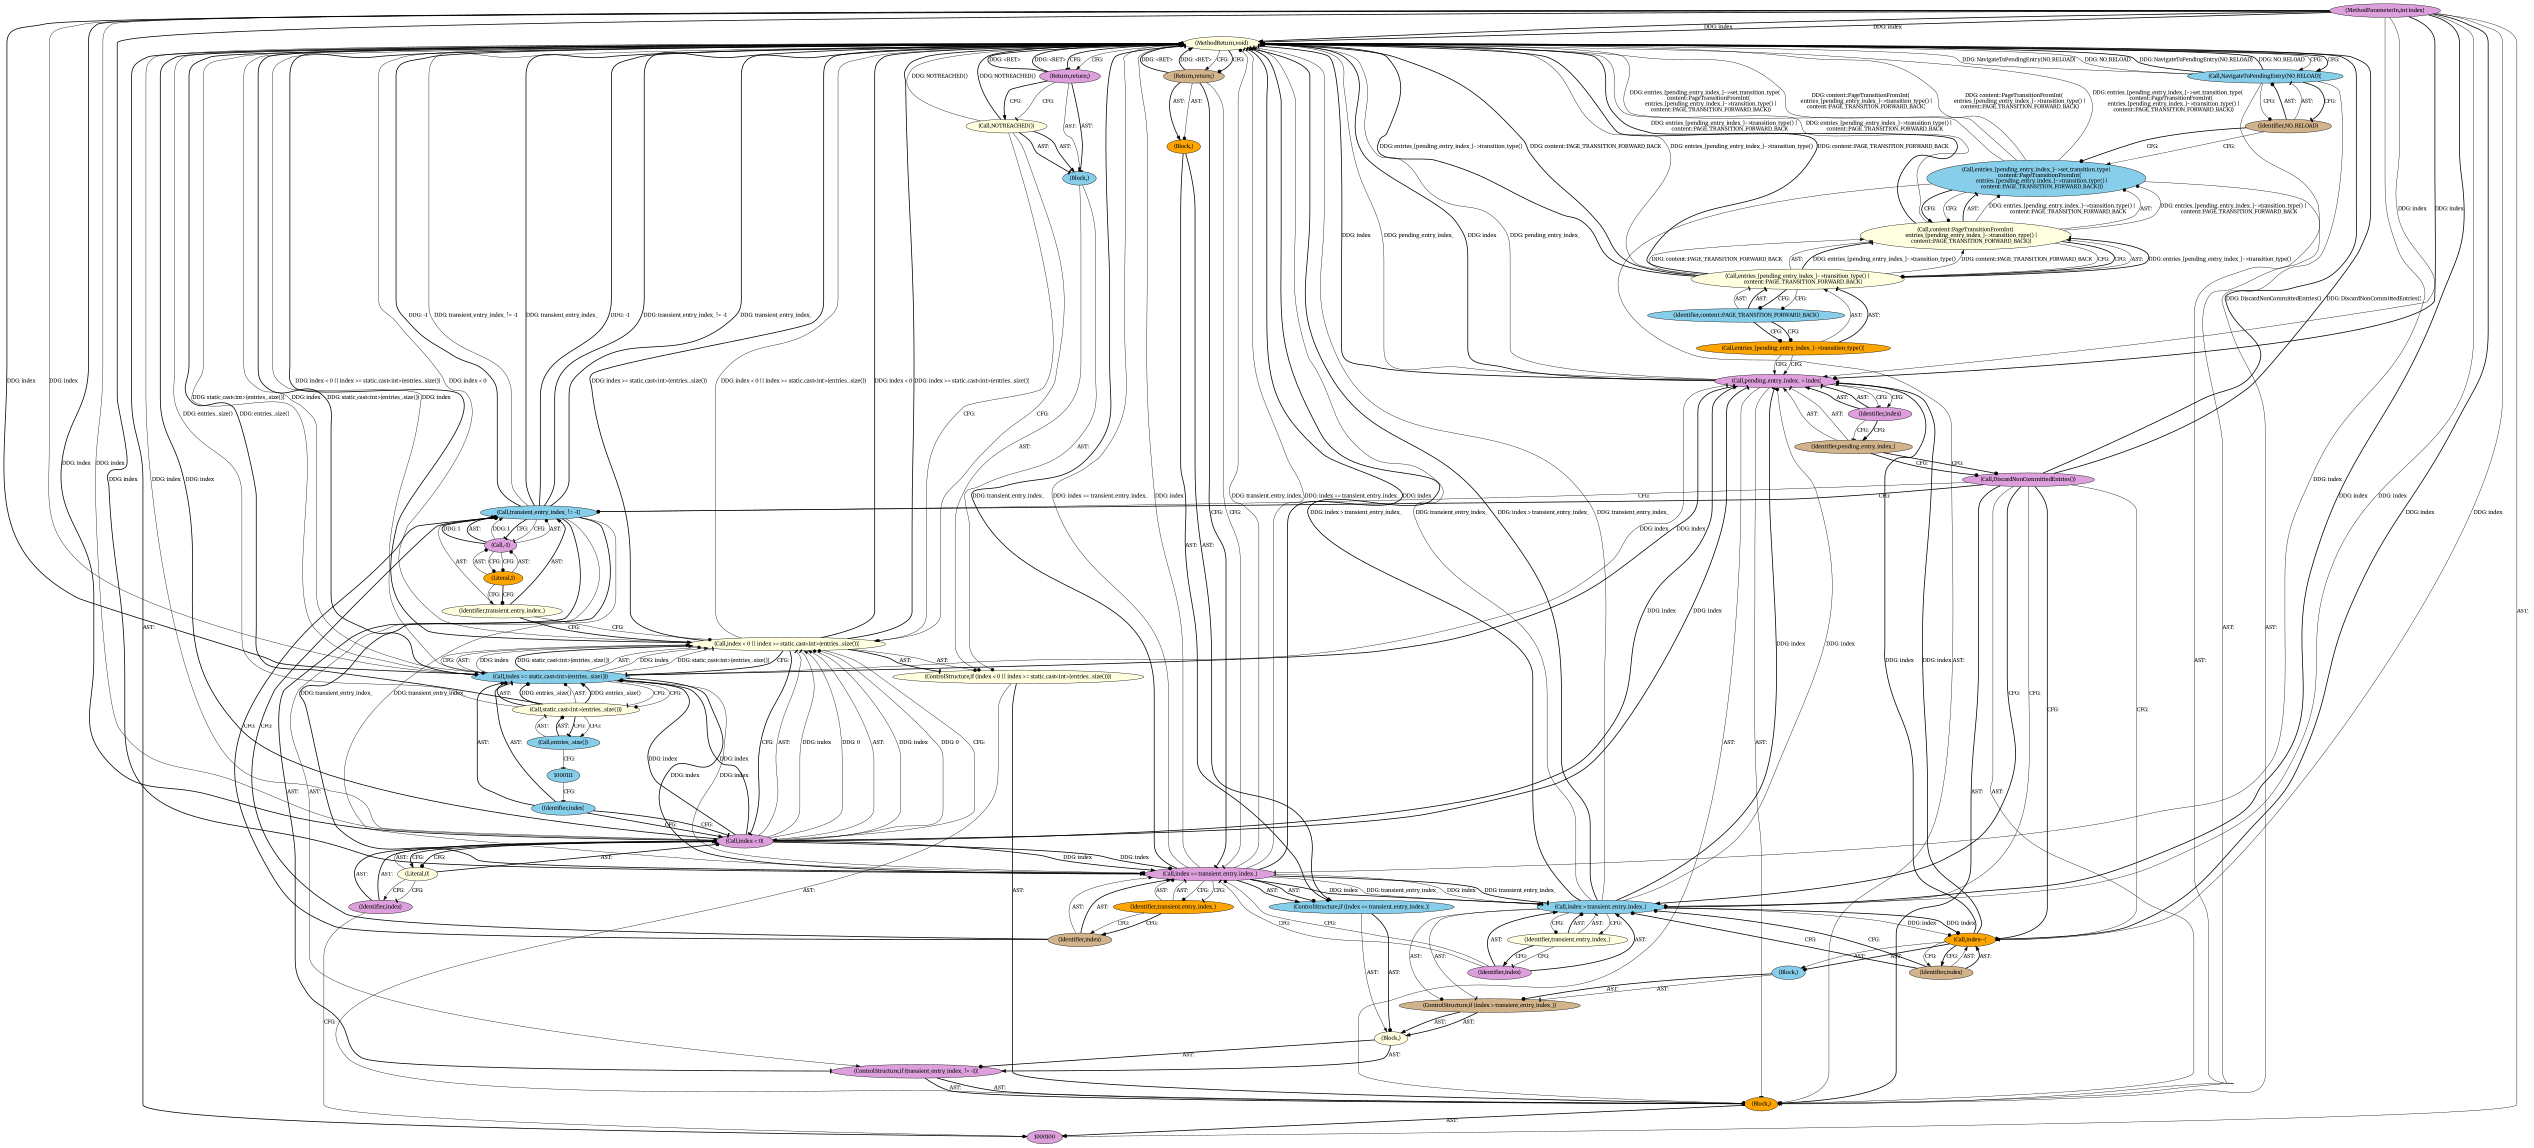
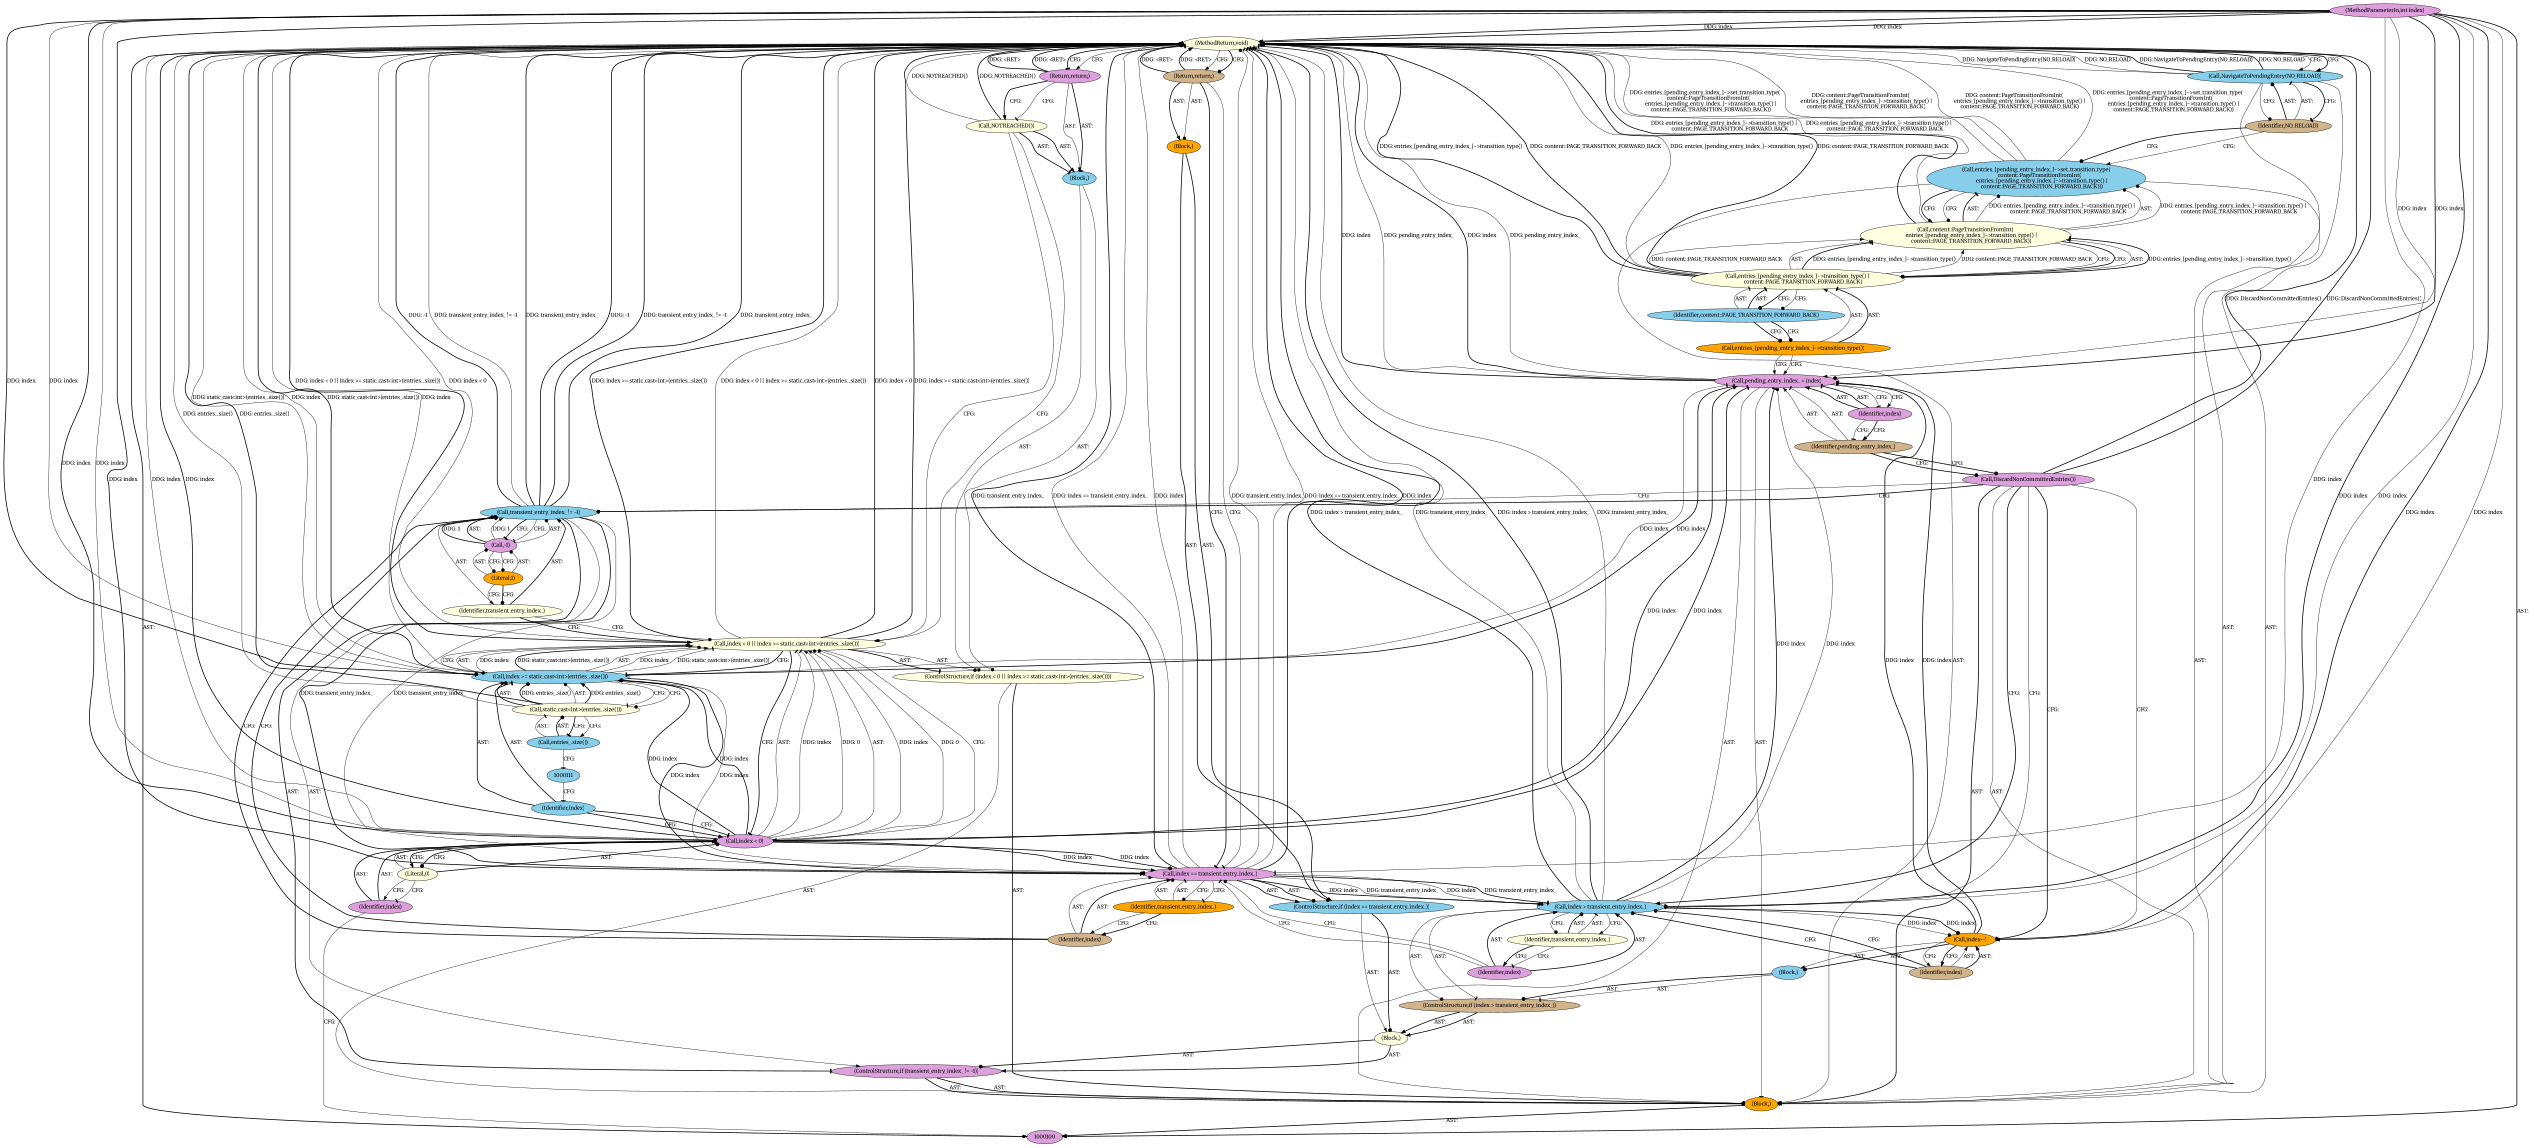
edge "(MethodParameterIn,int index)" -> "1000100": style solid -> bold
